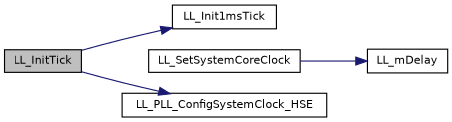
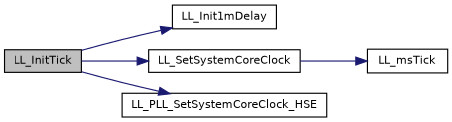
node "LL_Init1msTick": label "LL_Init1msTick" -> "LL_Init1mDelay"
edge "LL_InitTick" -> "LL_SetSystemCoreClock": added
node "LL_mDelay": label "LL_mDelay" -> "LL_msTick"
node "LL_PLL_ConfigSystemClock_HSE": label "LL_PLL_ConfigSystemClock_HSE" -> "LL_PLL_SetSystemCoreClock_HSE"
